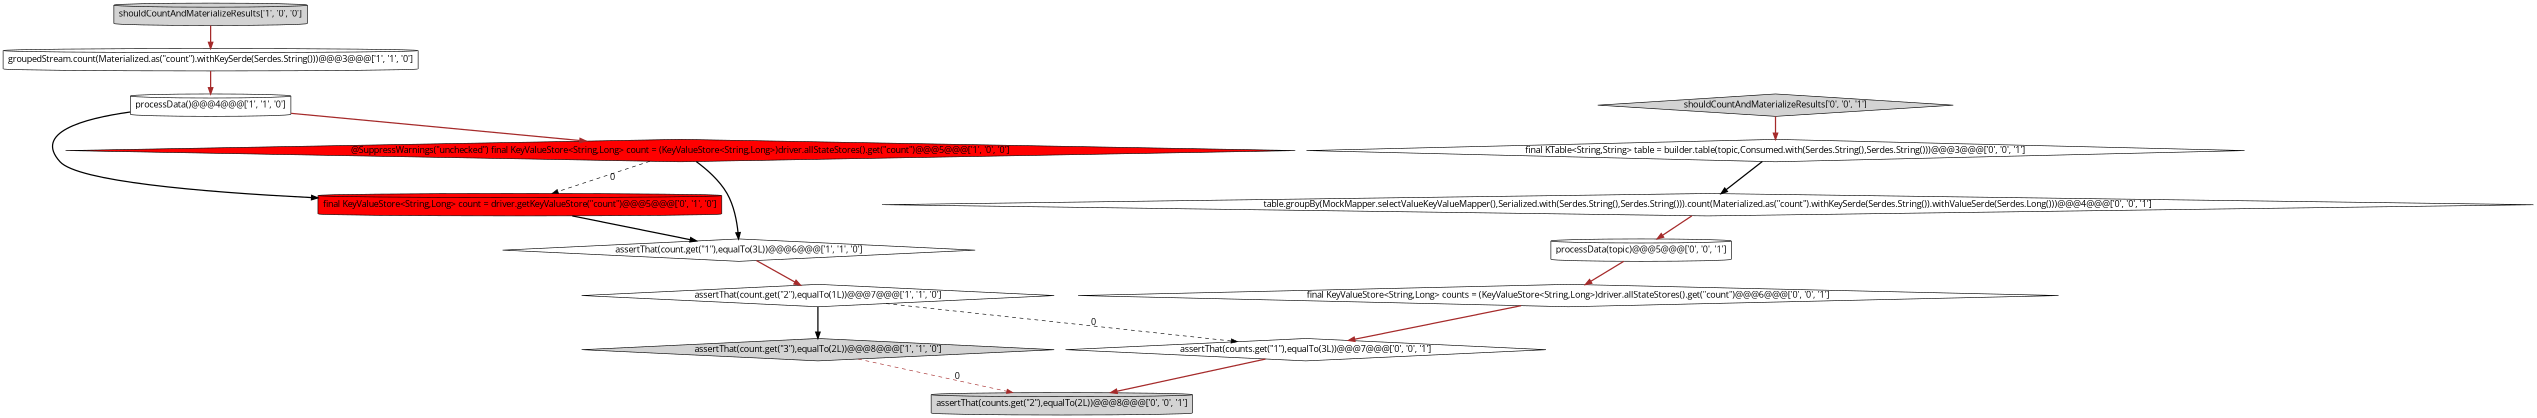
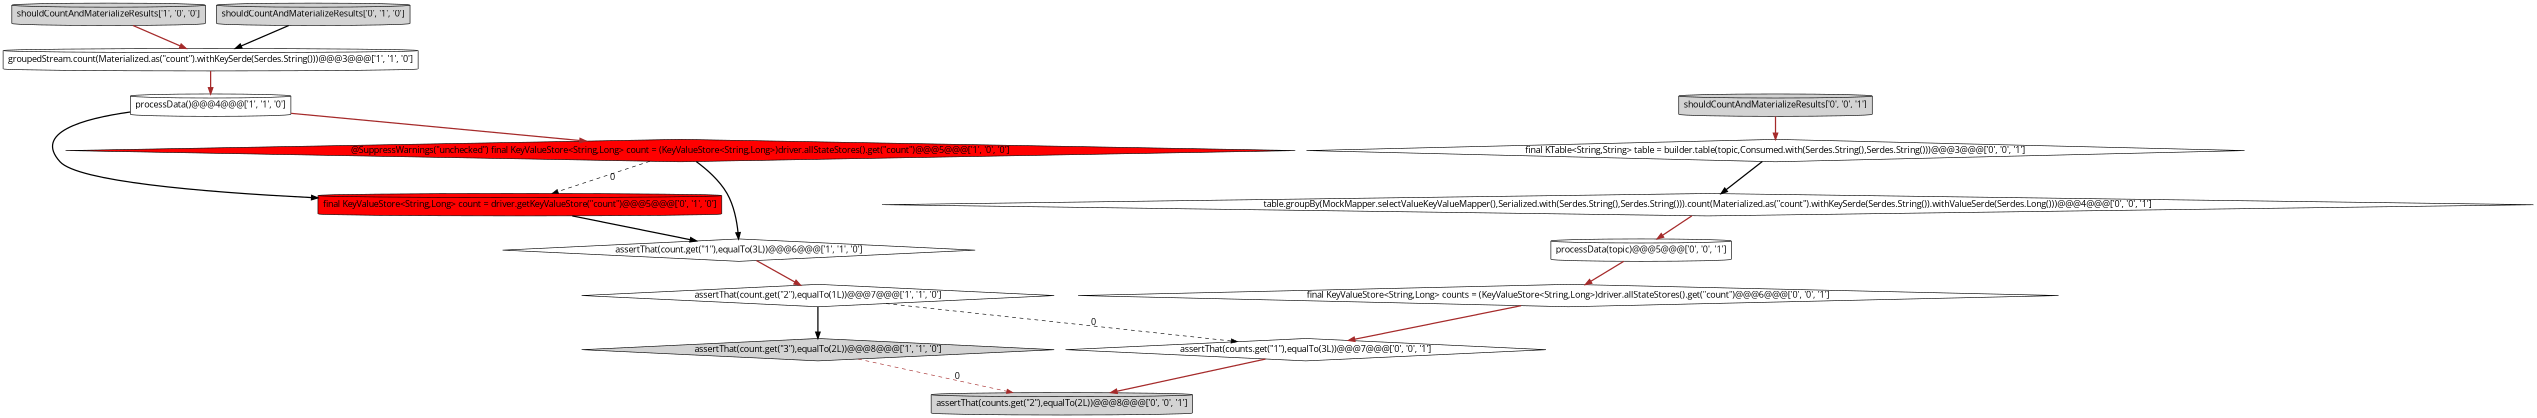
node "shouldCountAndMaterializeResults['0', '1', '0']": added
node "shouldCountAndMaterializeResults['0', '0', '1']": shape diamond -> cylinder
